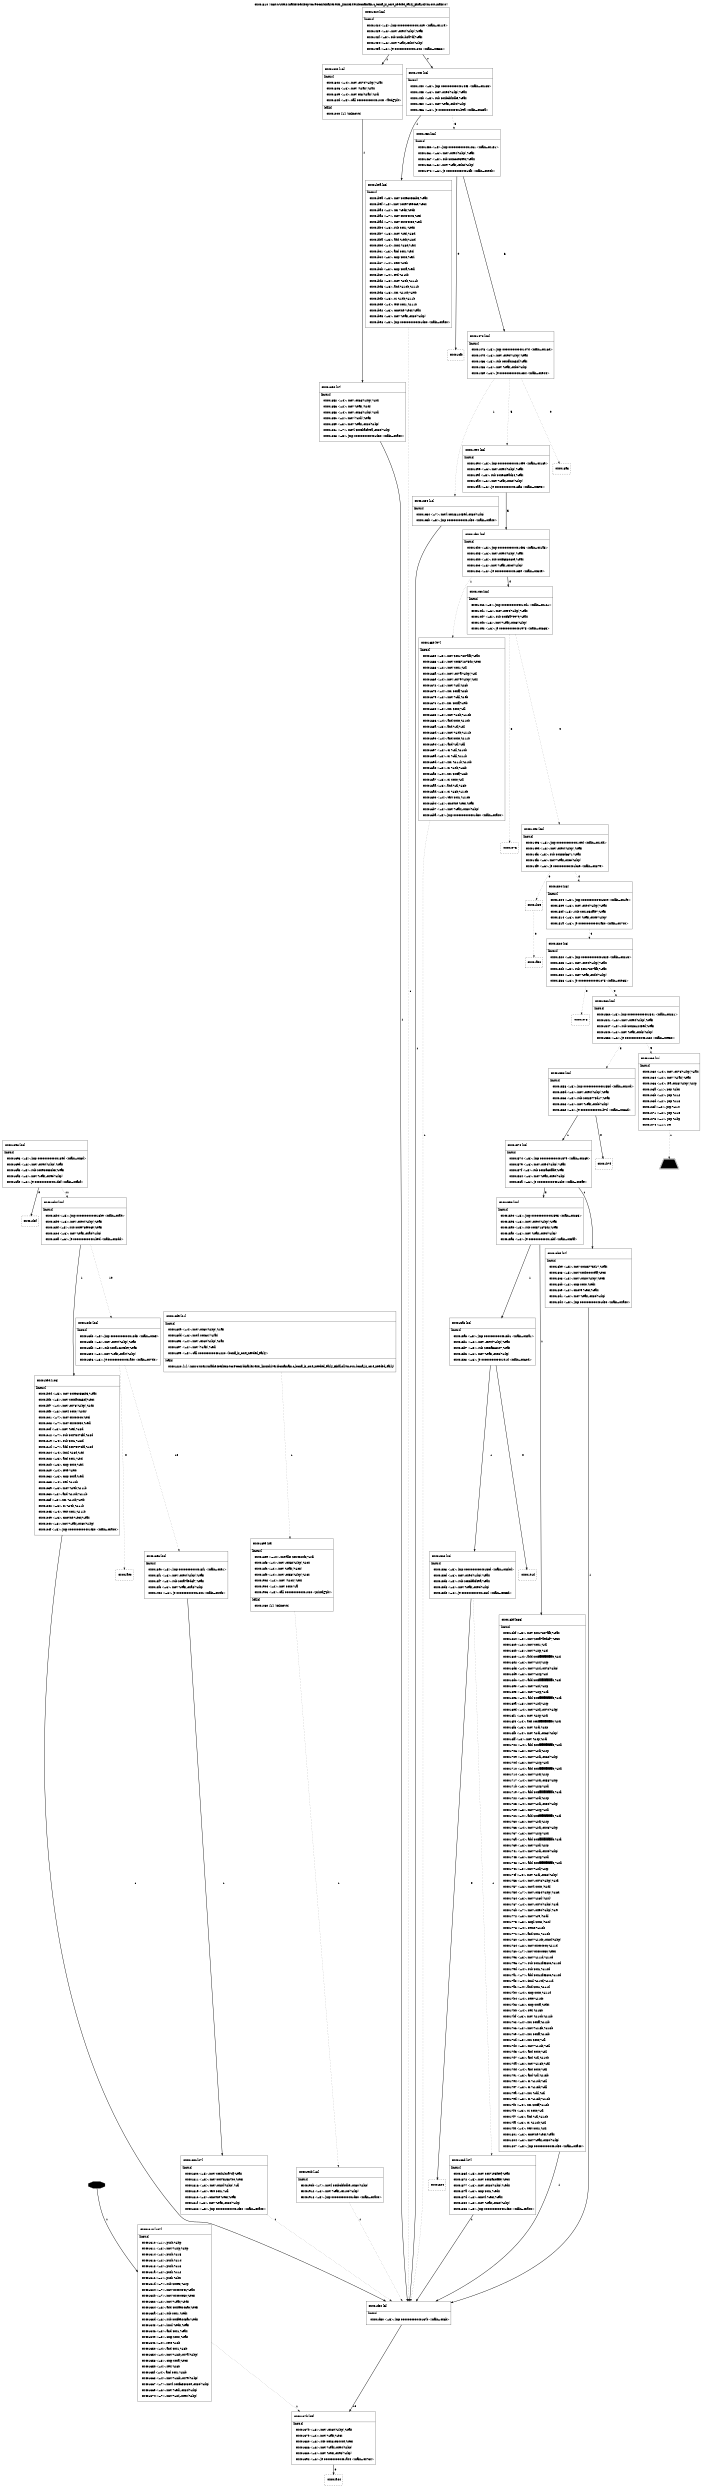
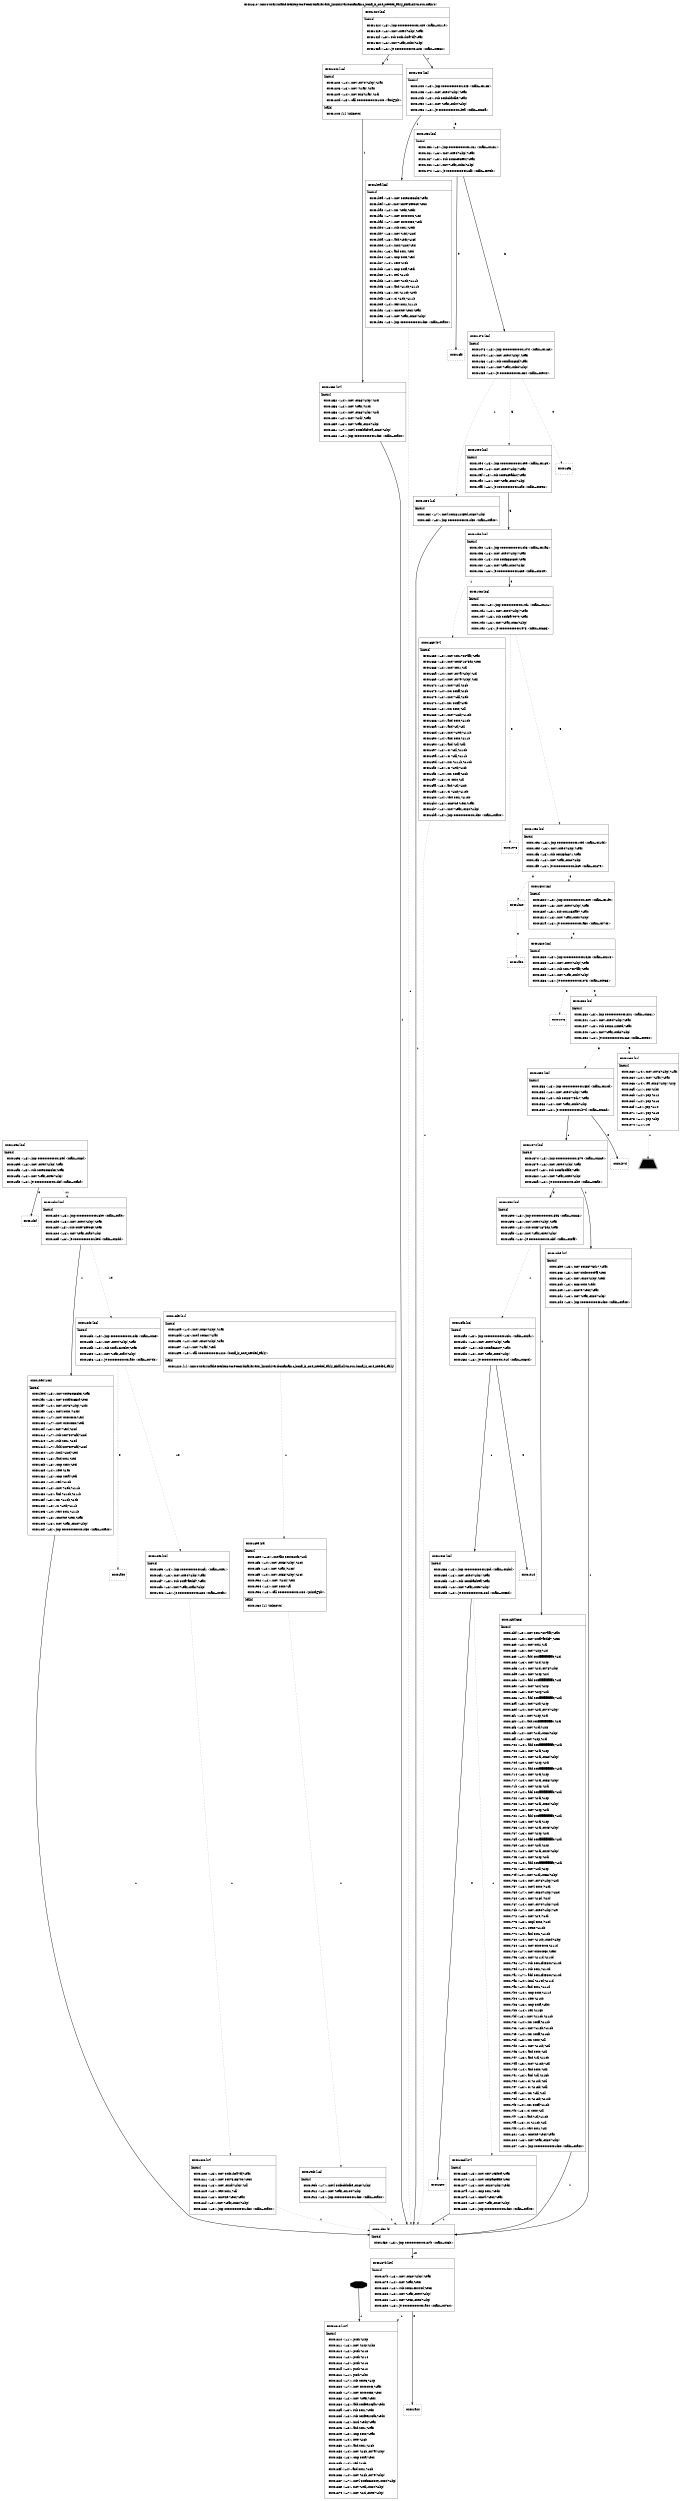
edge "0x401590 [28]" -> "0x4015ac [28]": style bold -> dotted
edge "0x4013ec [28]" -> "0x40180c [27]": style bold -> dotted
edge "0x401310 [107]" -> "0x40137b [29]": reversed
